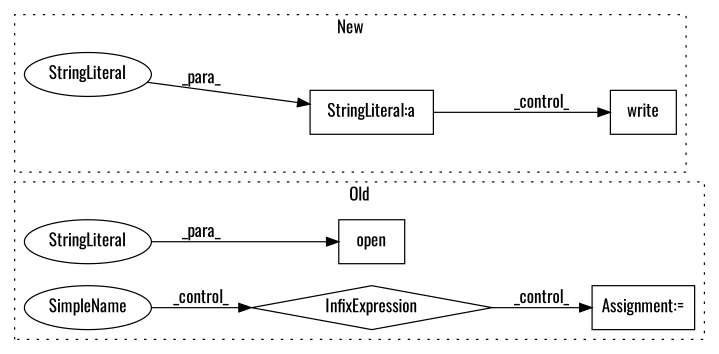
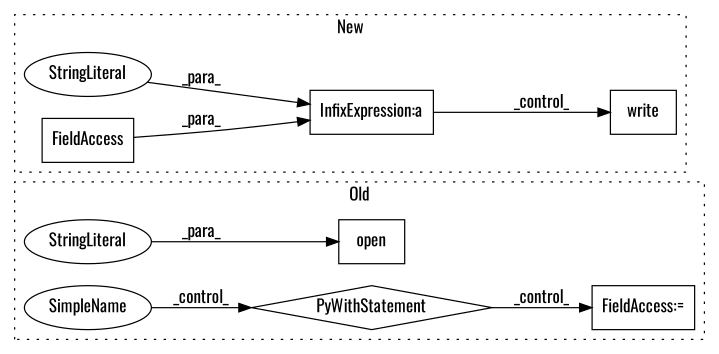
node "StringLiteral:a": label "StringLiteral:a" -> "InfixExpression:a"
node "FieldAccess": added
node "InfixExpression": label "InfixExpression" -> "PyWithStatement"
node "Assignment:=": label "Assignment:=" -> "FieldAccess:="
